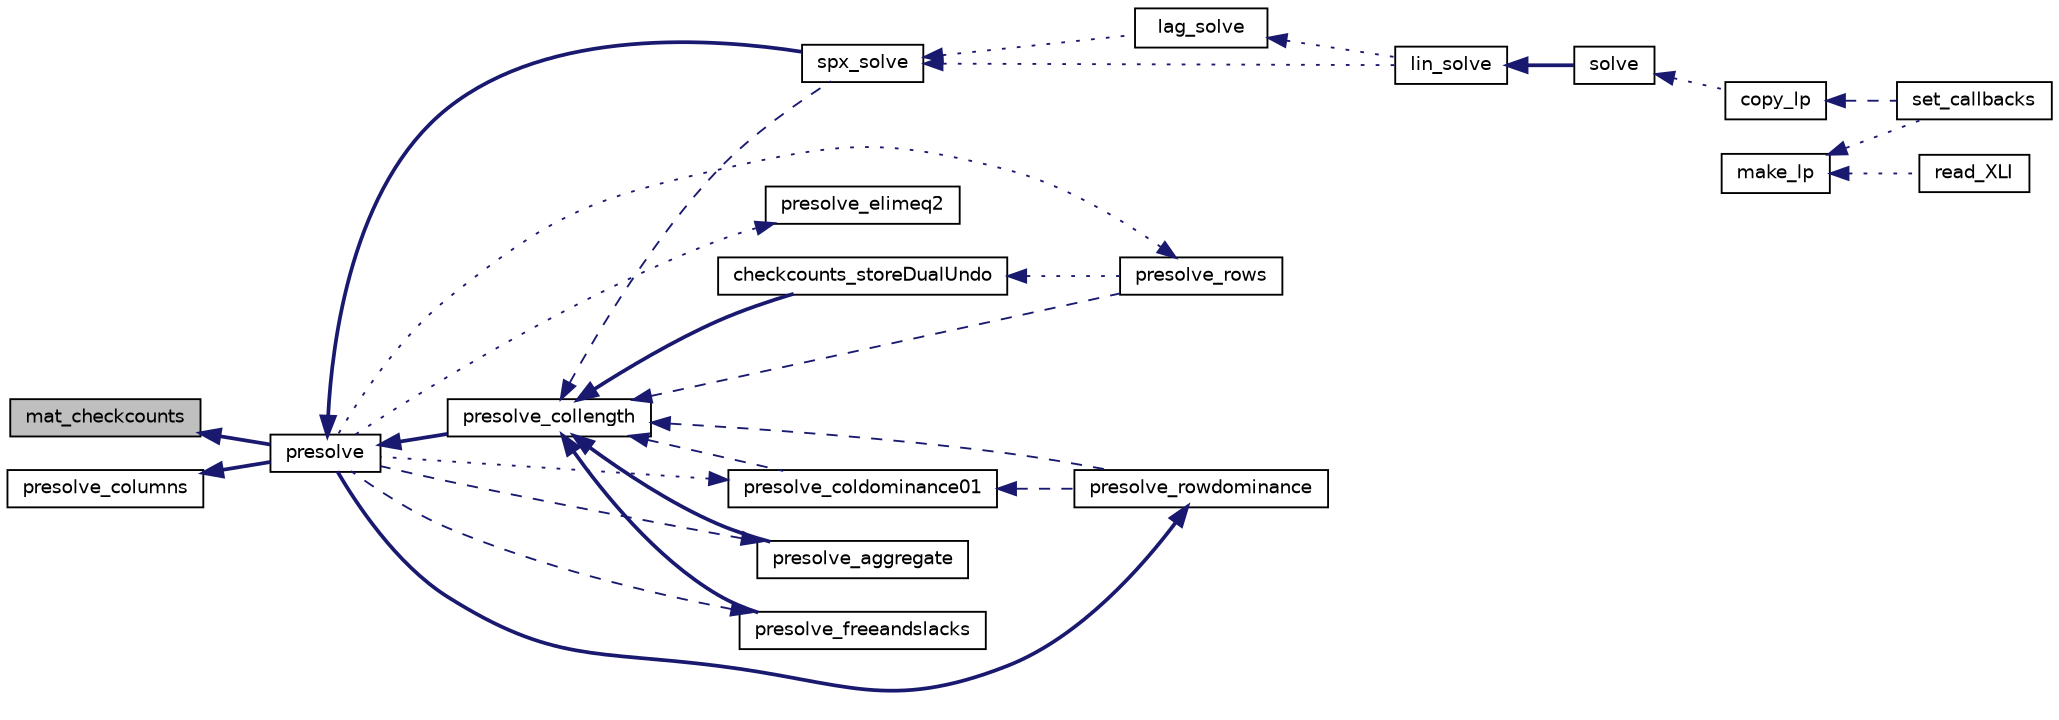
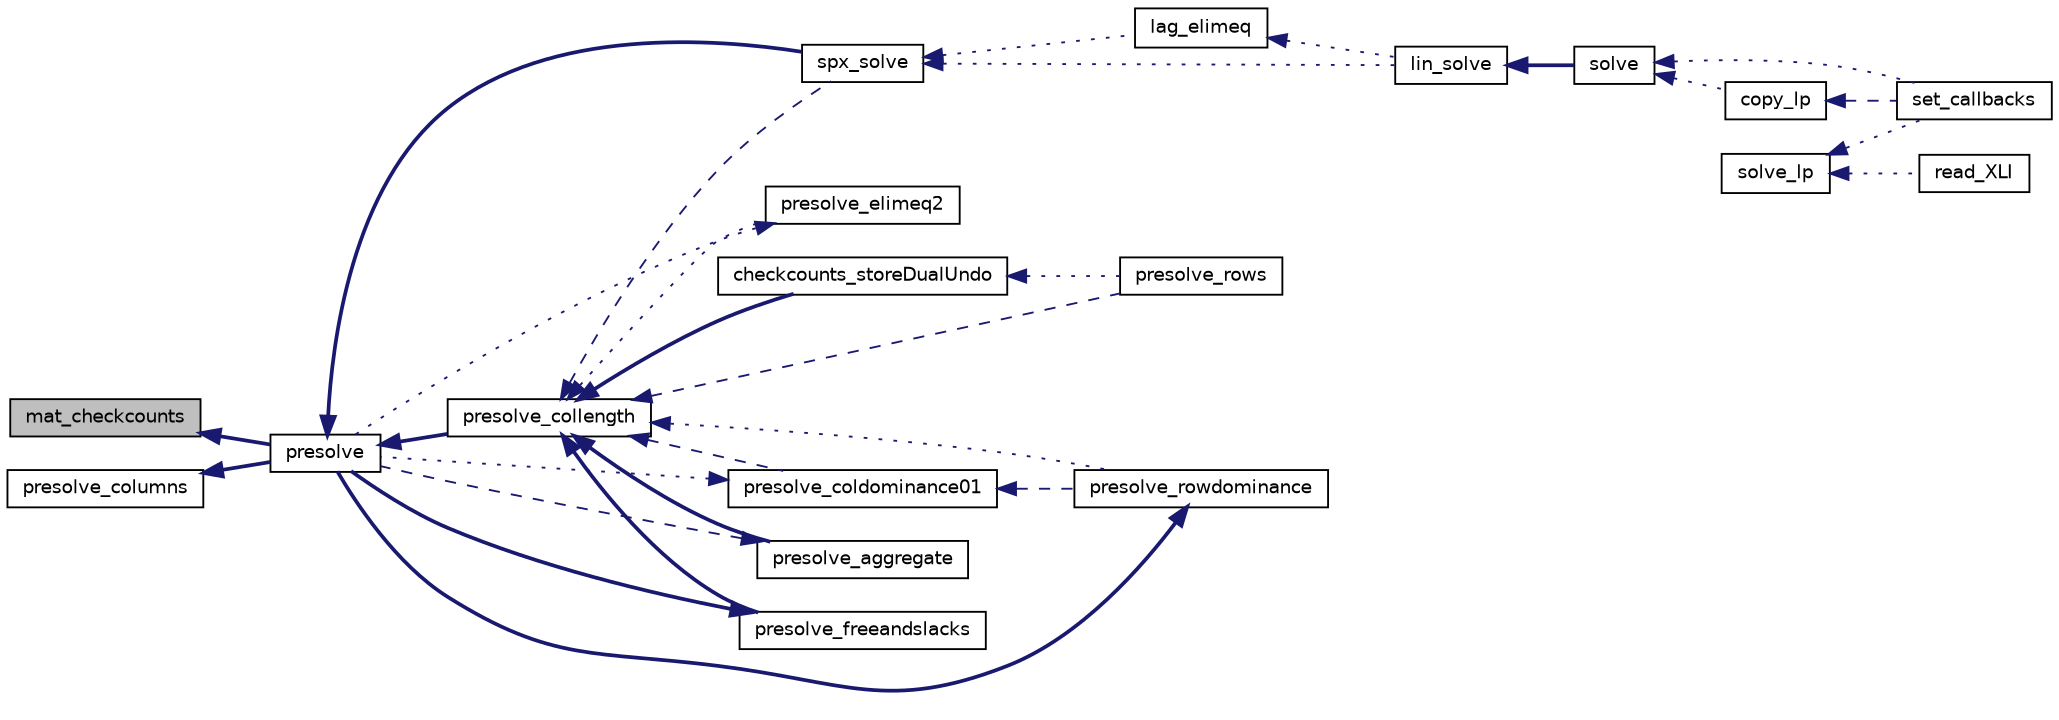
node "lag_solve": label "lag_solve" -> "lag_elimeq"
edge "set_callbacks" -> "solve": added
node "make_lp": label "make_lp" -> "solve_lp"
edge "presolve" -> "presolve_rows": removed
edge "presolve_elimeq2" -> "presolve_collength": added
edge "presolve_rowdominance" -> "presolve_collength": style dashed -> dotted
edge "presolve" -> "presolve_freeandslacks": style dashed -> bold
